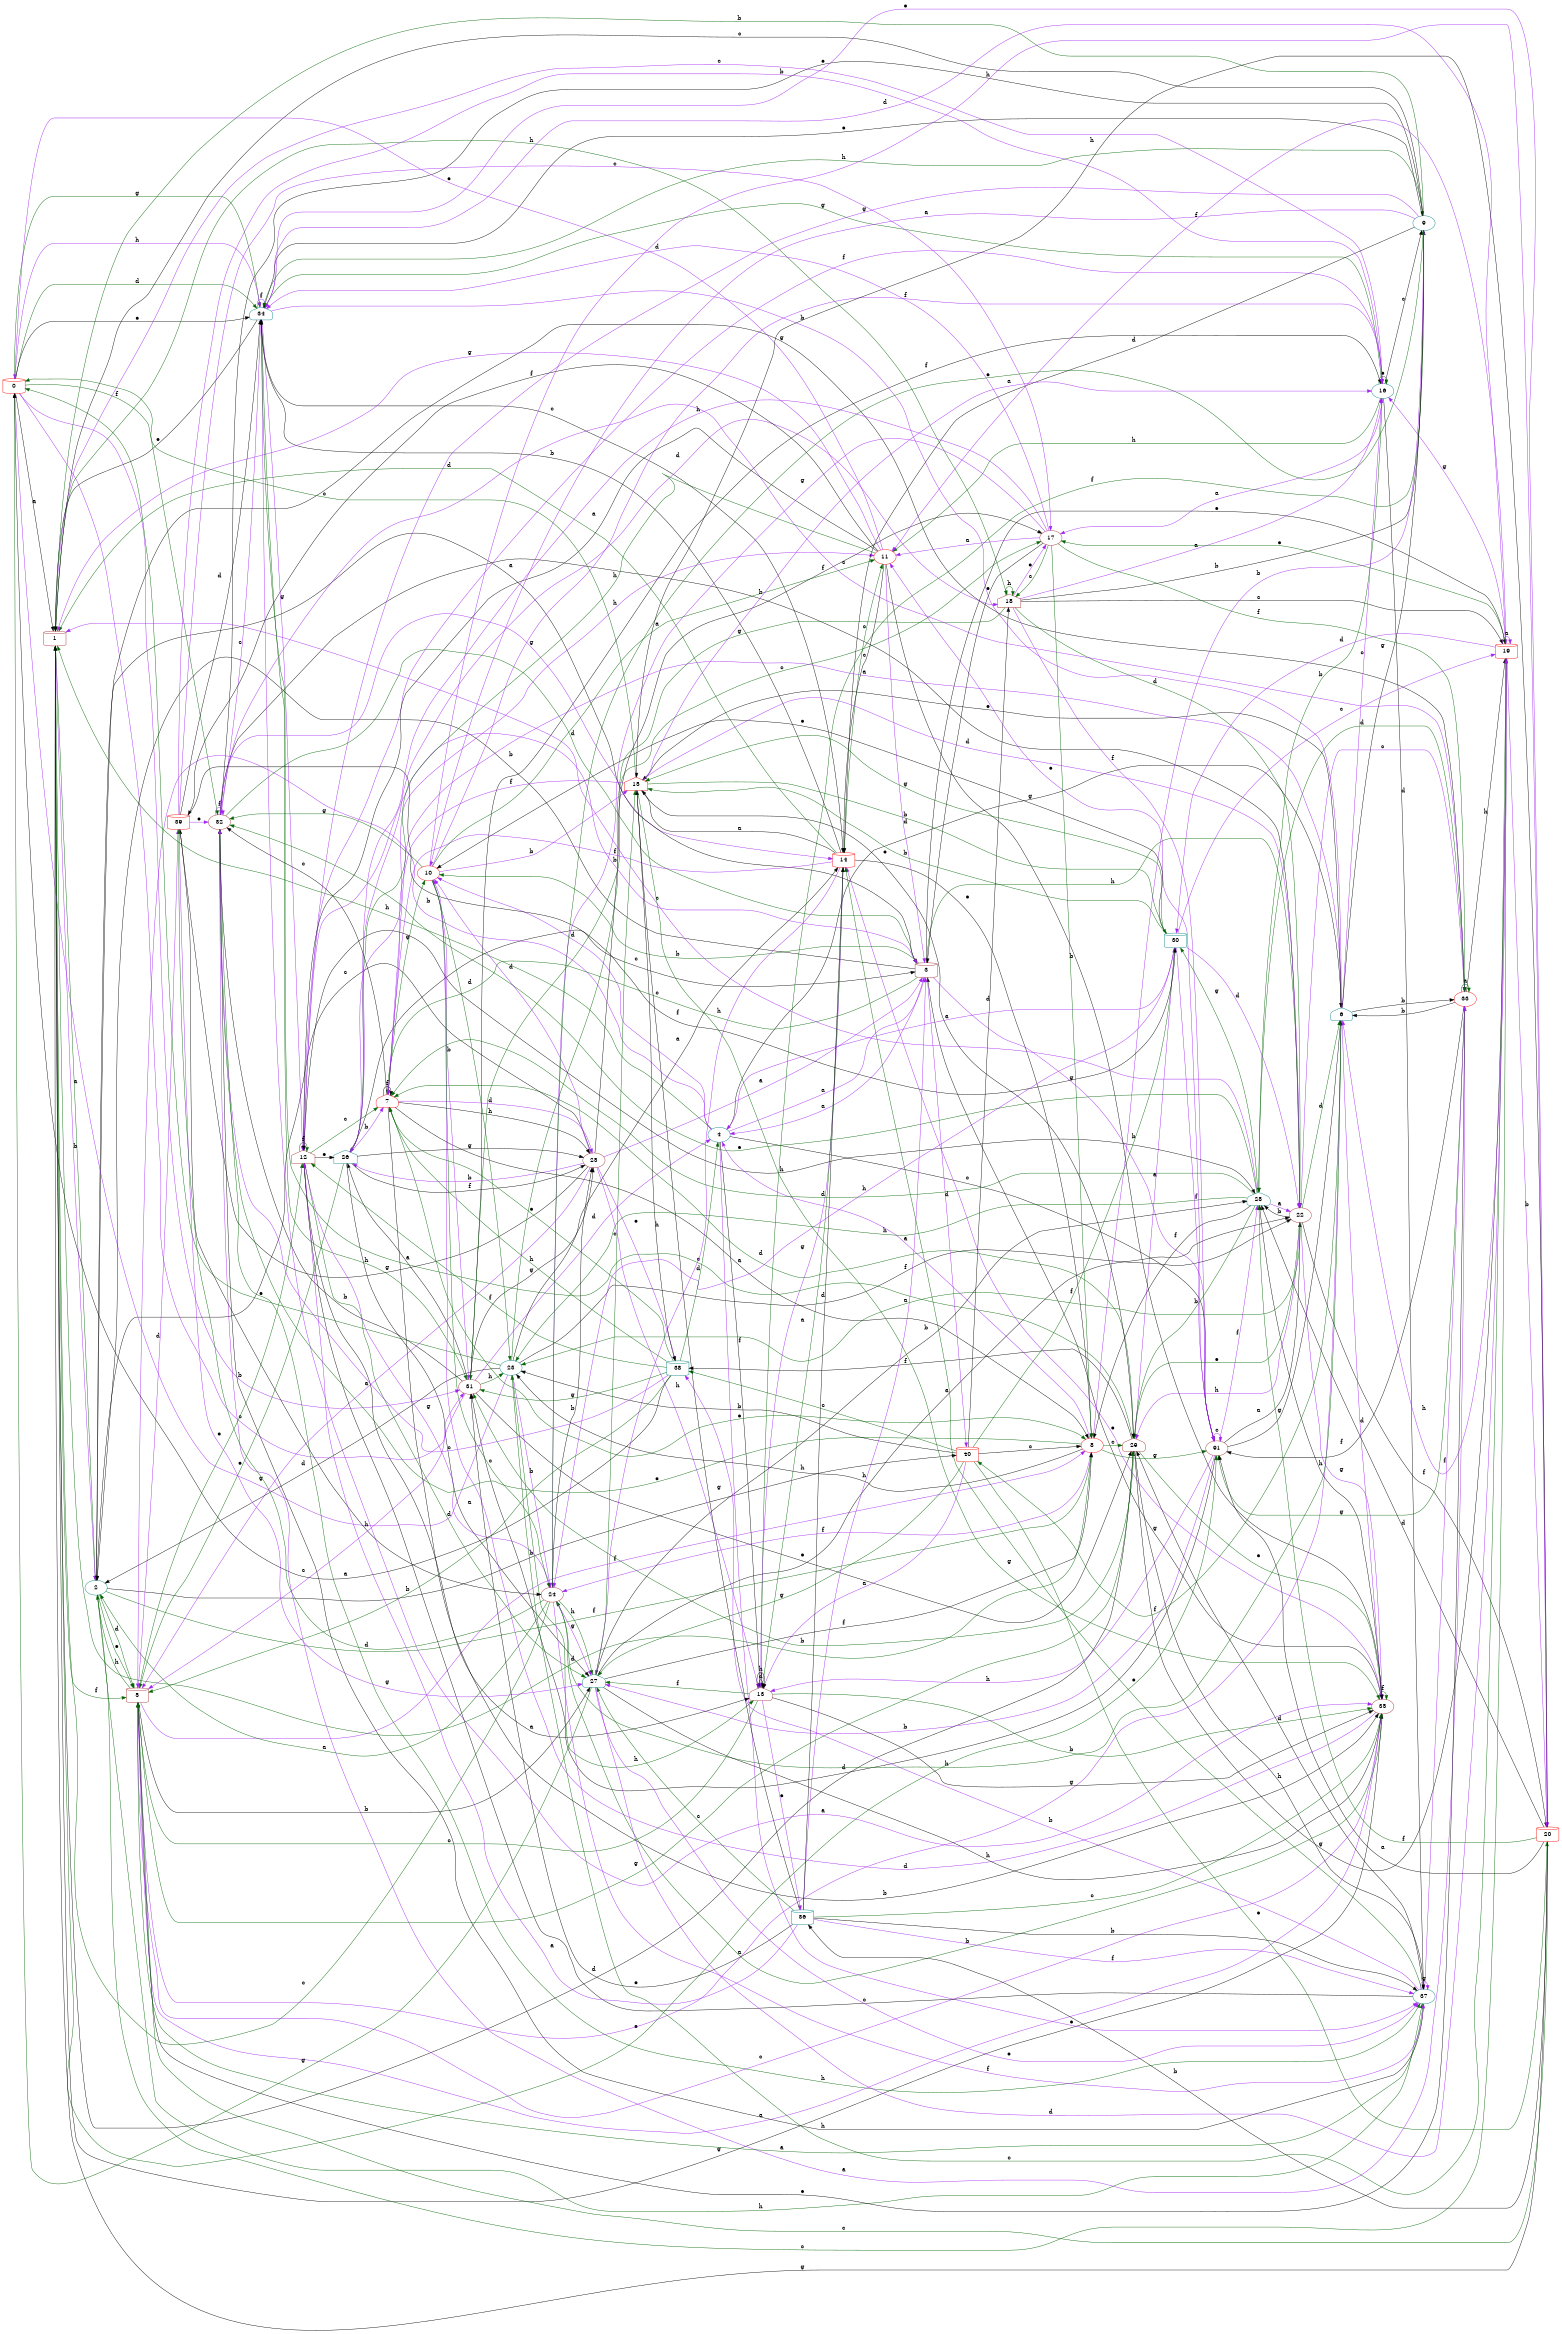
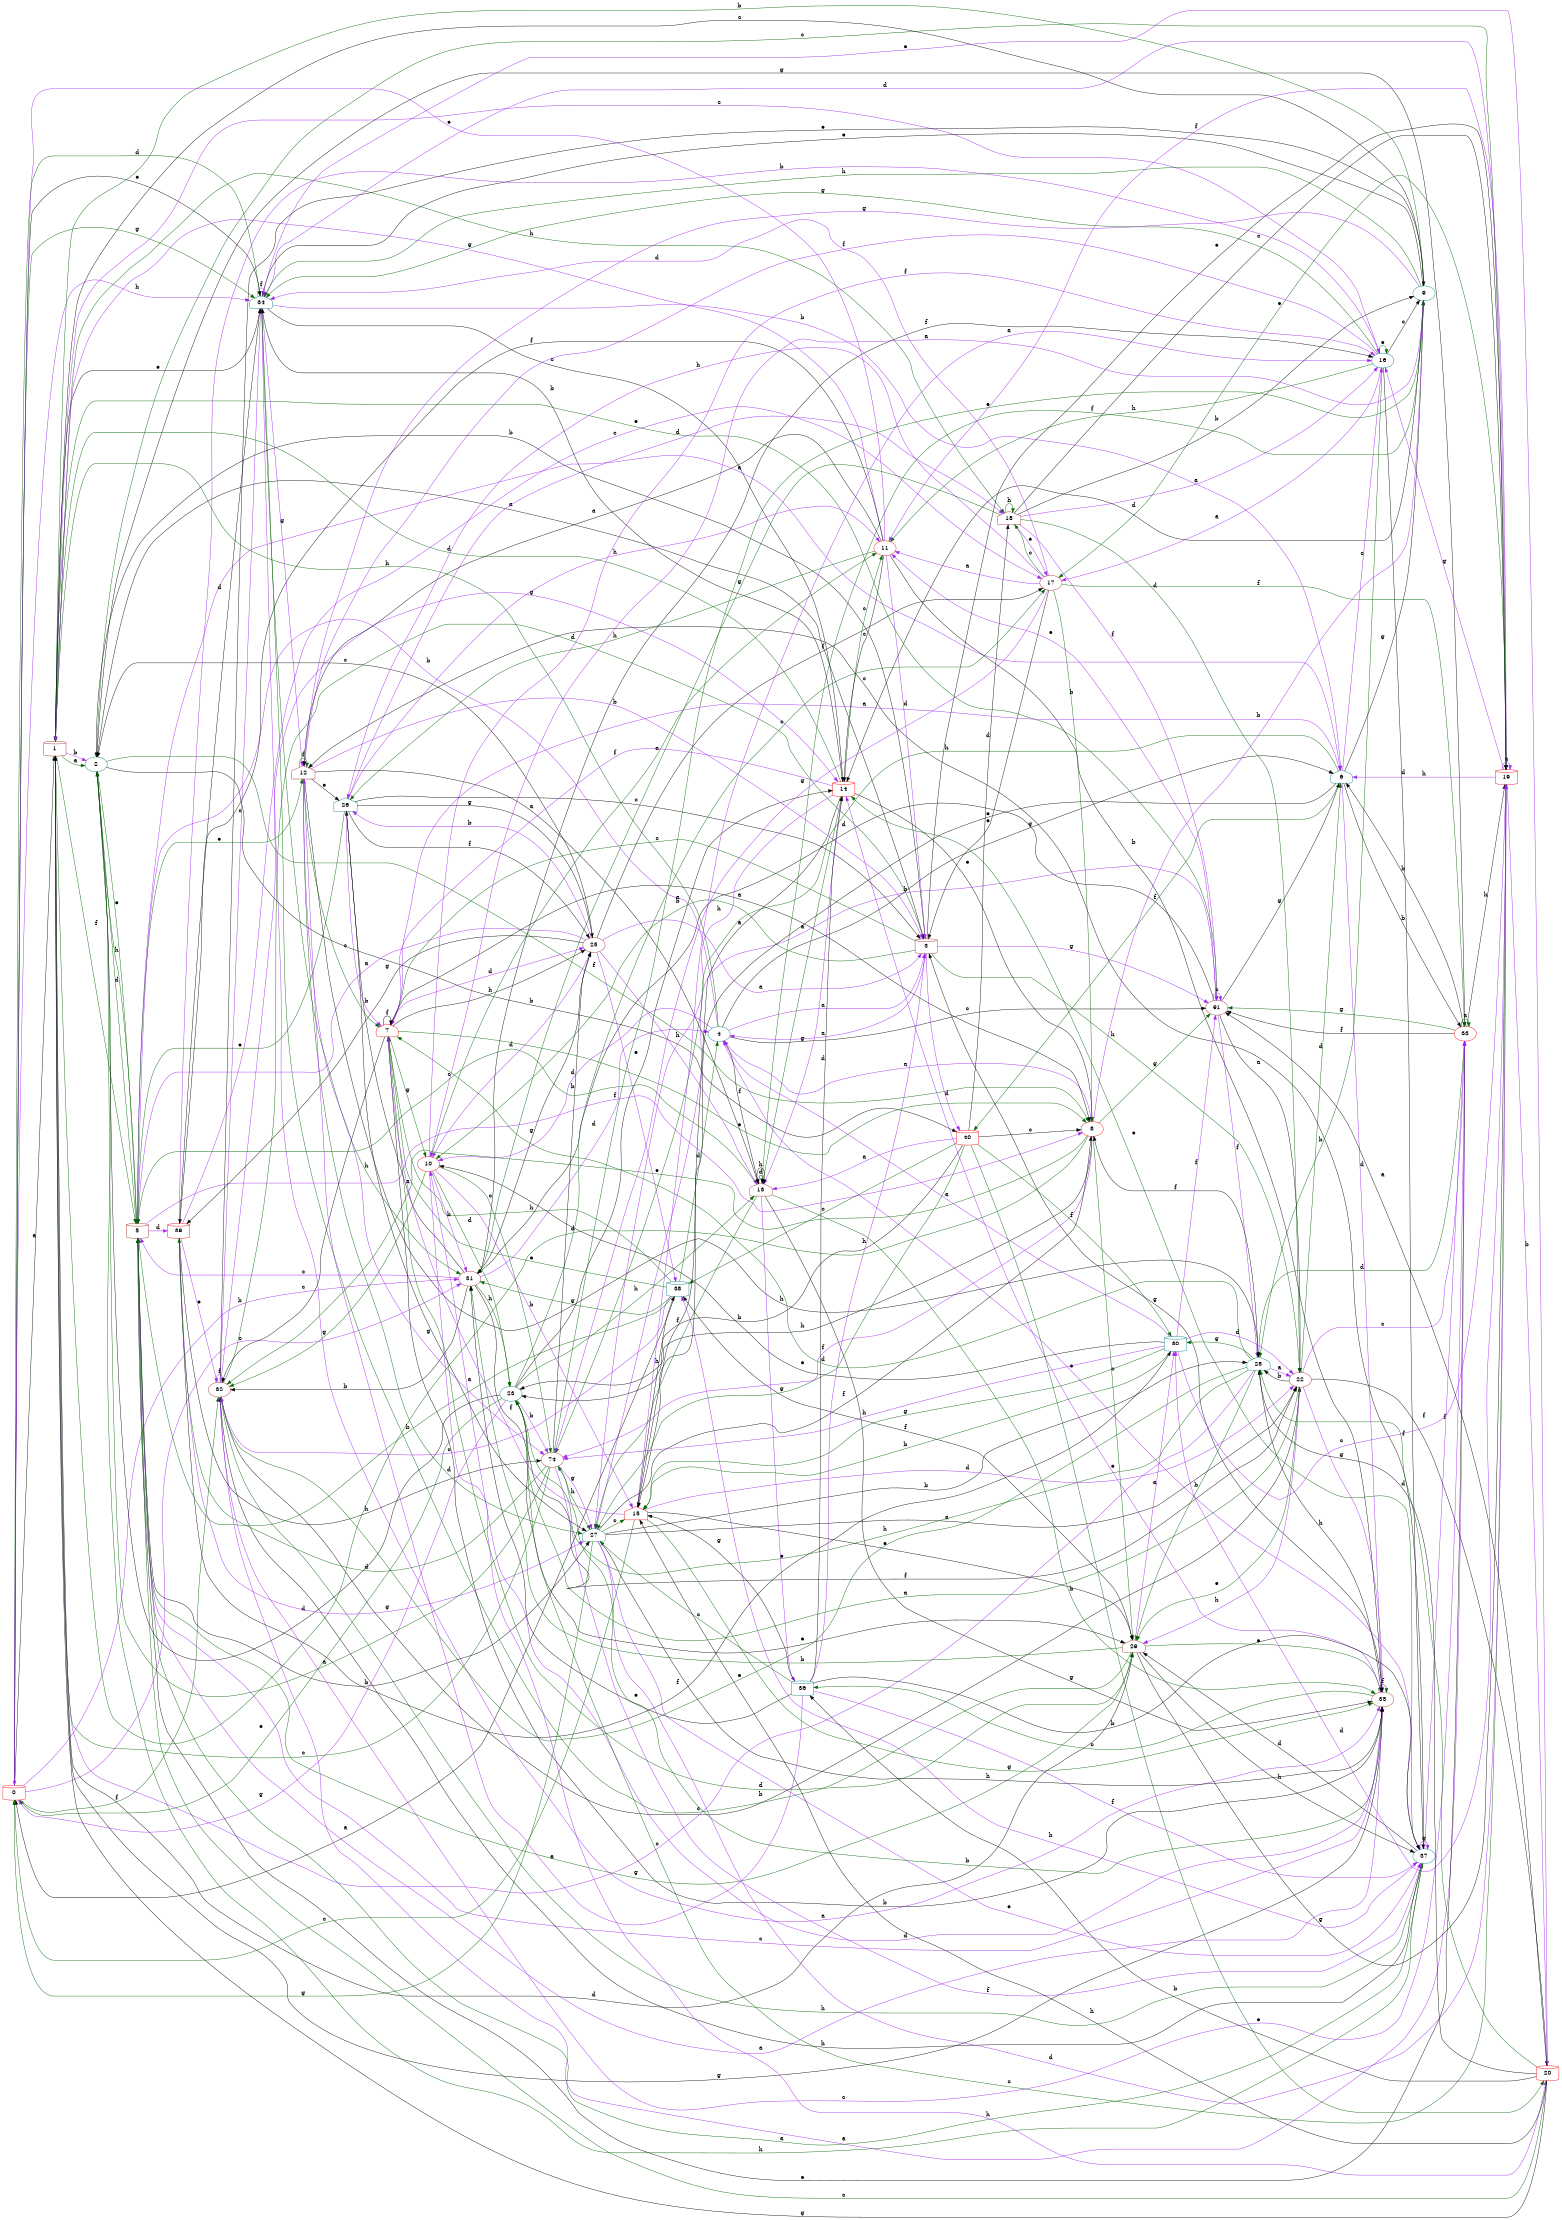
edge "15" -> "30": removed, label "b"
edge "38" -> "12": removed, label "f"
node "24": label "24" -> "74"
edge "91" -> "13": removed, label "h"
edge "36" -> "35": reversed
